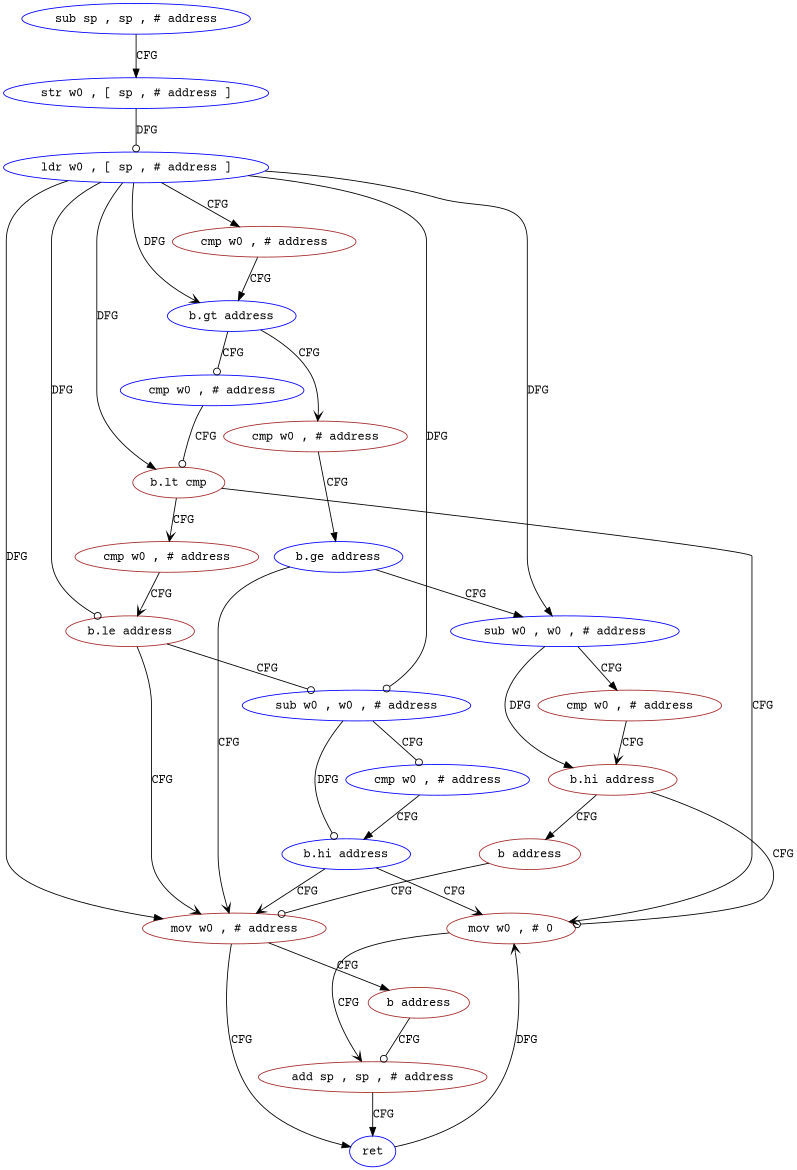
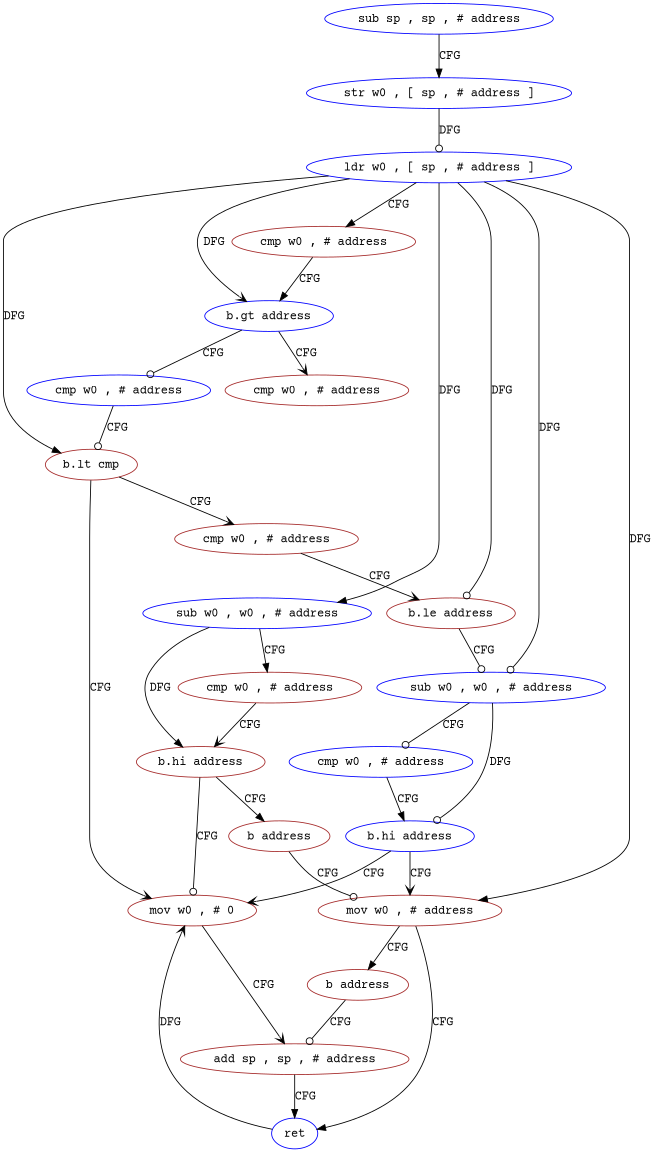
node "b.ge address": removed
edge "b.le address" -> "mov w0 , # address": removed, label "CFG"
